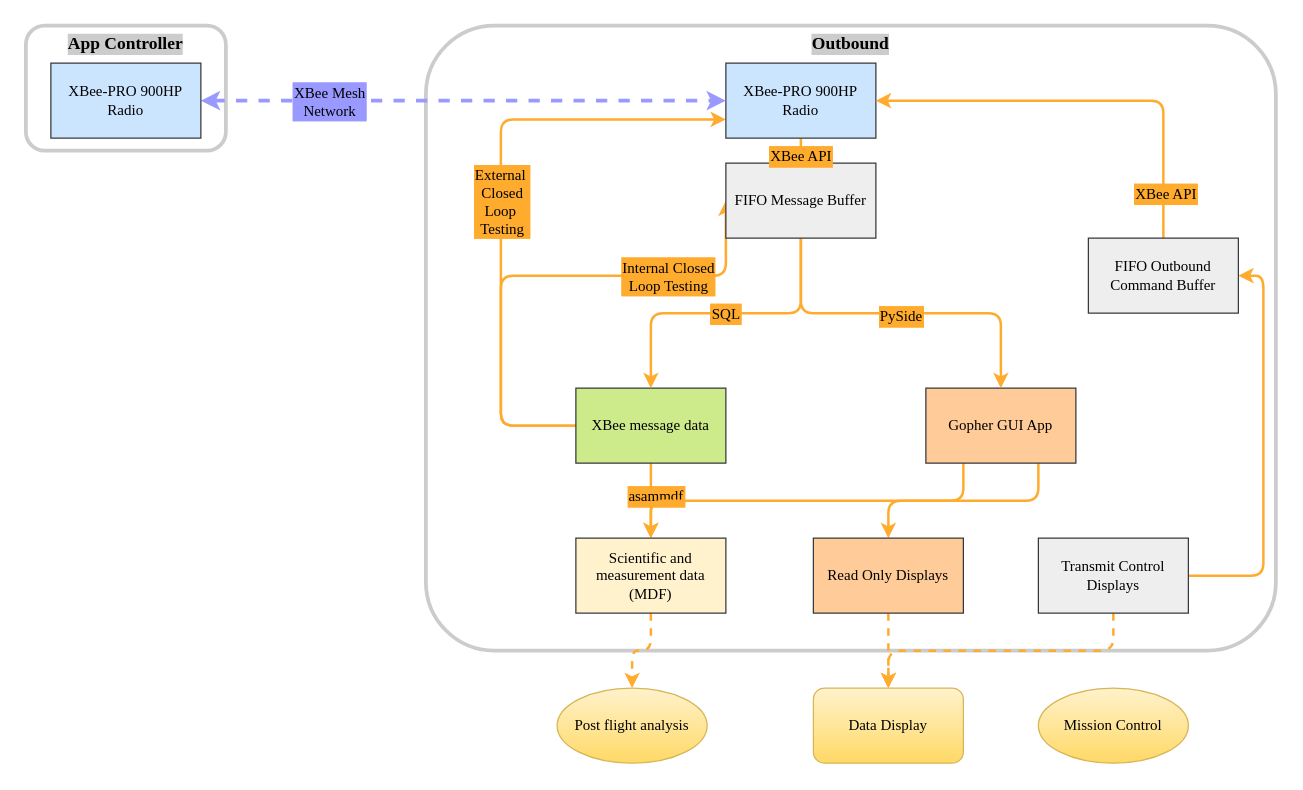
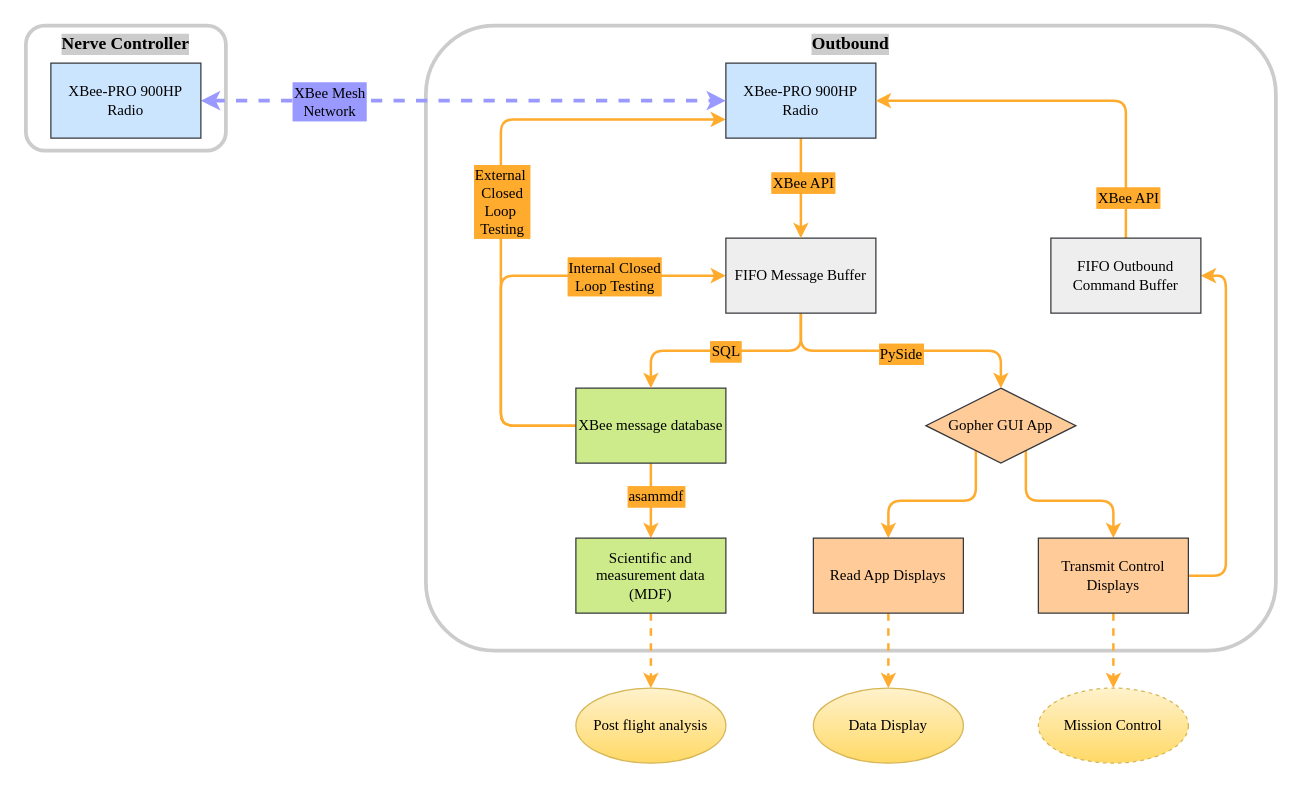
node "App Controller": label "App Controller" -> "Nerve Controller"
node "FIFO Message Buffer": moved (801, 201) -> (801, 276)
node "FIFO Outbound Command Buffer": moved (1163, 276) -> (1126, 276)
node "XBee message data": label "XBee message data" -> "XBee message database"
node "Gopher GUI App": shape rectangle -> diamond
edge "Gopher GUI App" -> "Scientific and measurement data (MDF)": now "Gopher GUI App" -> "Transmit Control Displays"
node "Scientific and measurement data (MDF)": fillcolor #fff2cc -> #cdeb8b
node "Read Only Displays": label "Read Only Displays" -> "Read App Displays"
node "Transmit Control Displays": fillcolor #eeeeee -> #ffcc99
edge "Transmit Control Displays" -> "Data Display": now "Transmit Control Displays" -> "Mission Control"
node "Post flight analysis": moved (632, 726) -> (651, 726)
node "Data Display": shape rounded rectangle -> ellipse
node "Mission Control": style solid -> dashed
